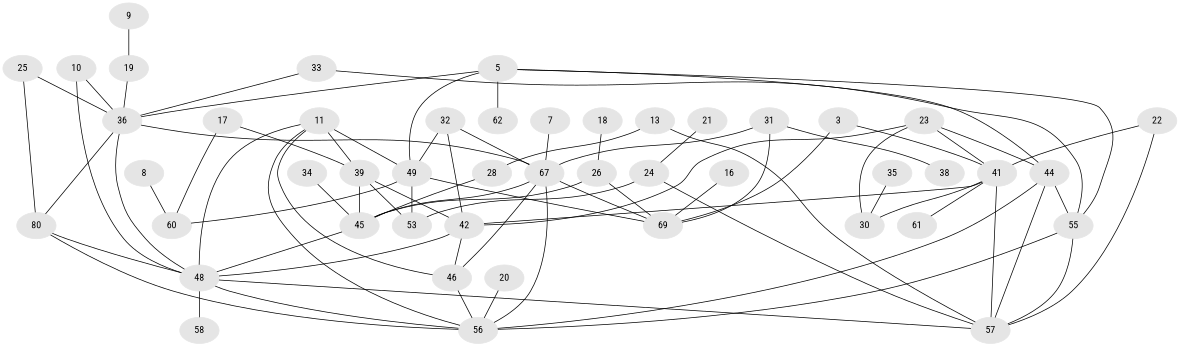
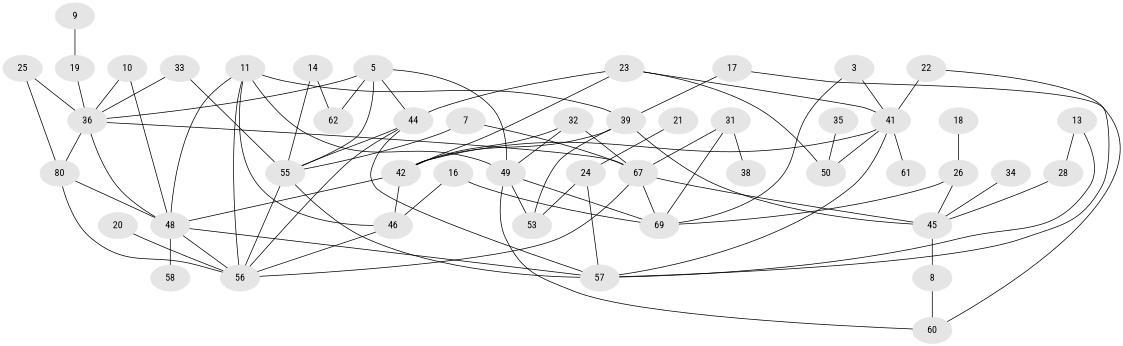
node "14": added
edge "7" -- "55": added
node "30": label "30" -> "50"
edge "67" -- "46": now "16" -- "46"
edge "45" -- "48": now "45" -- "8"
